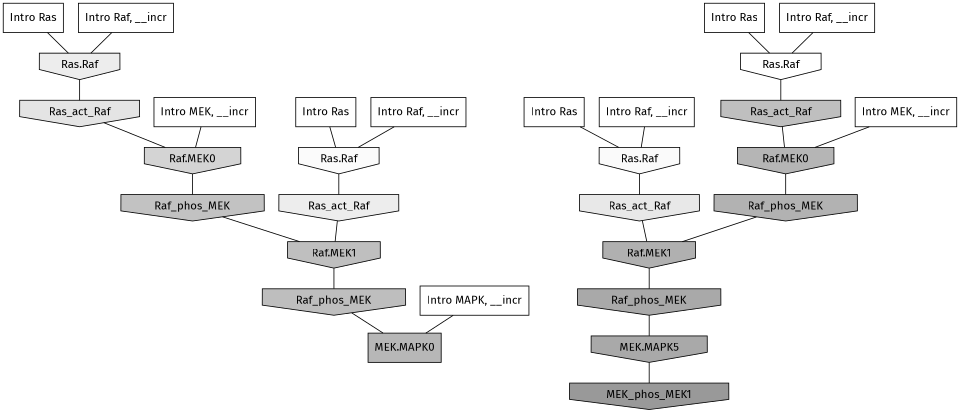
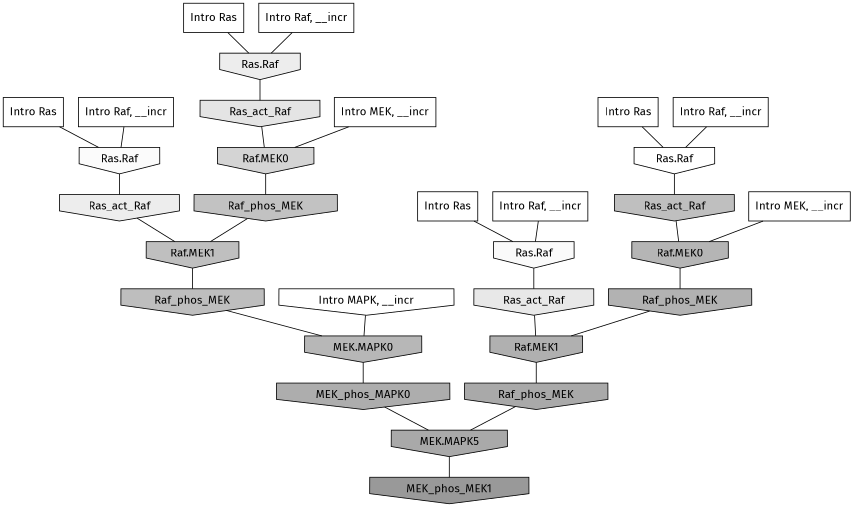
node "Intro MAPK, __incr": shape box -> invhouse
node "MEK.MAPK0": shape box -> invhouse
node "MEK_phos_MAPK0": added
